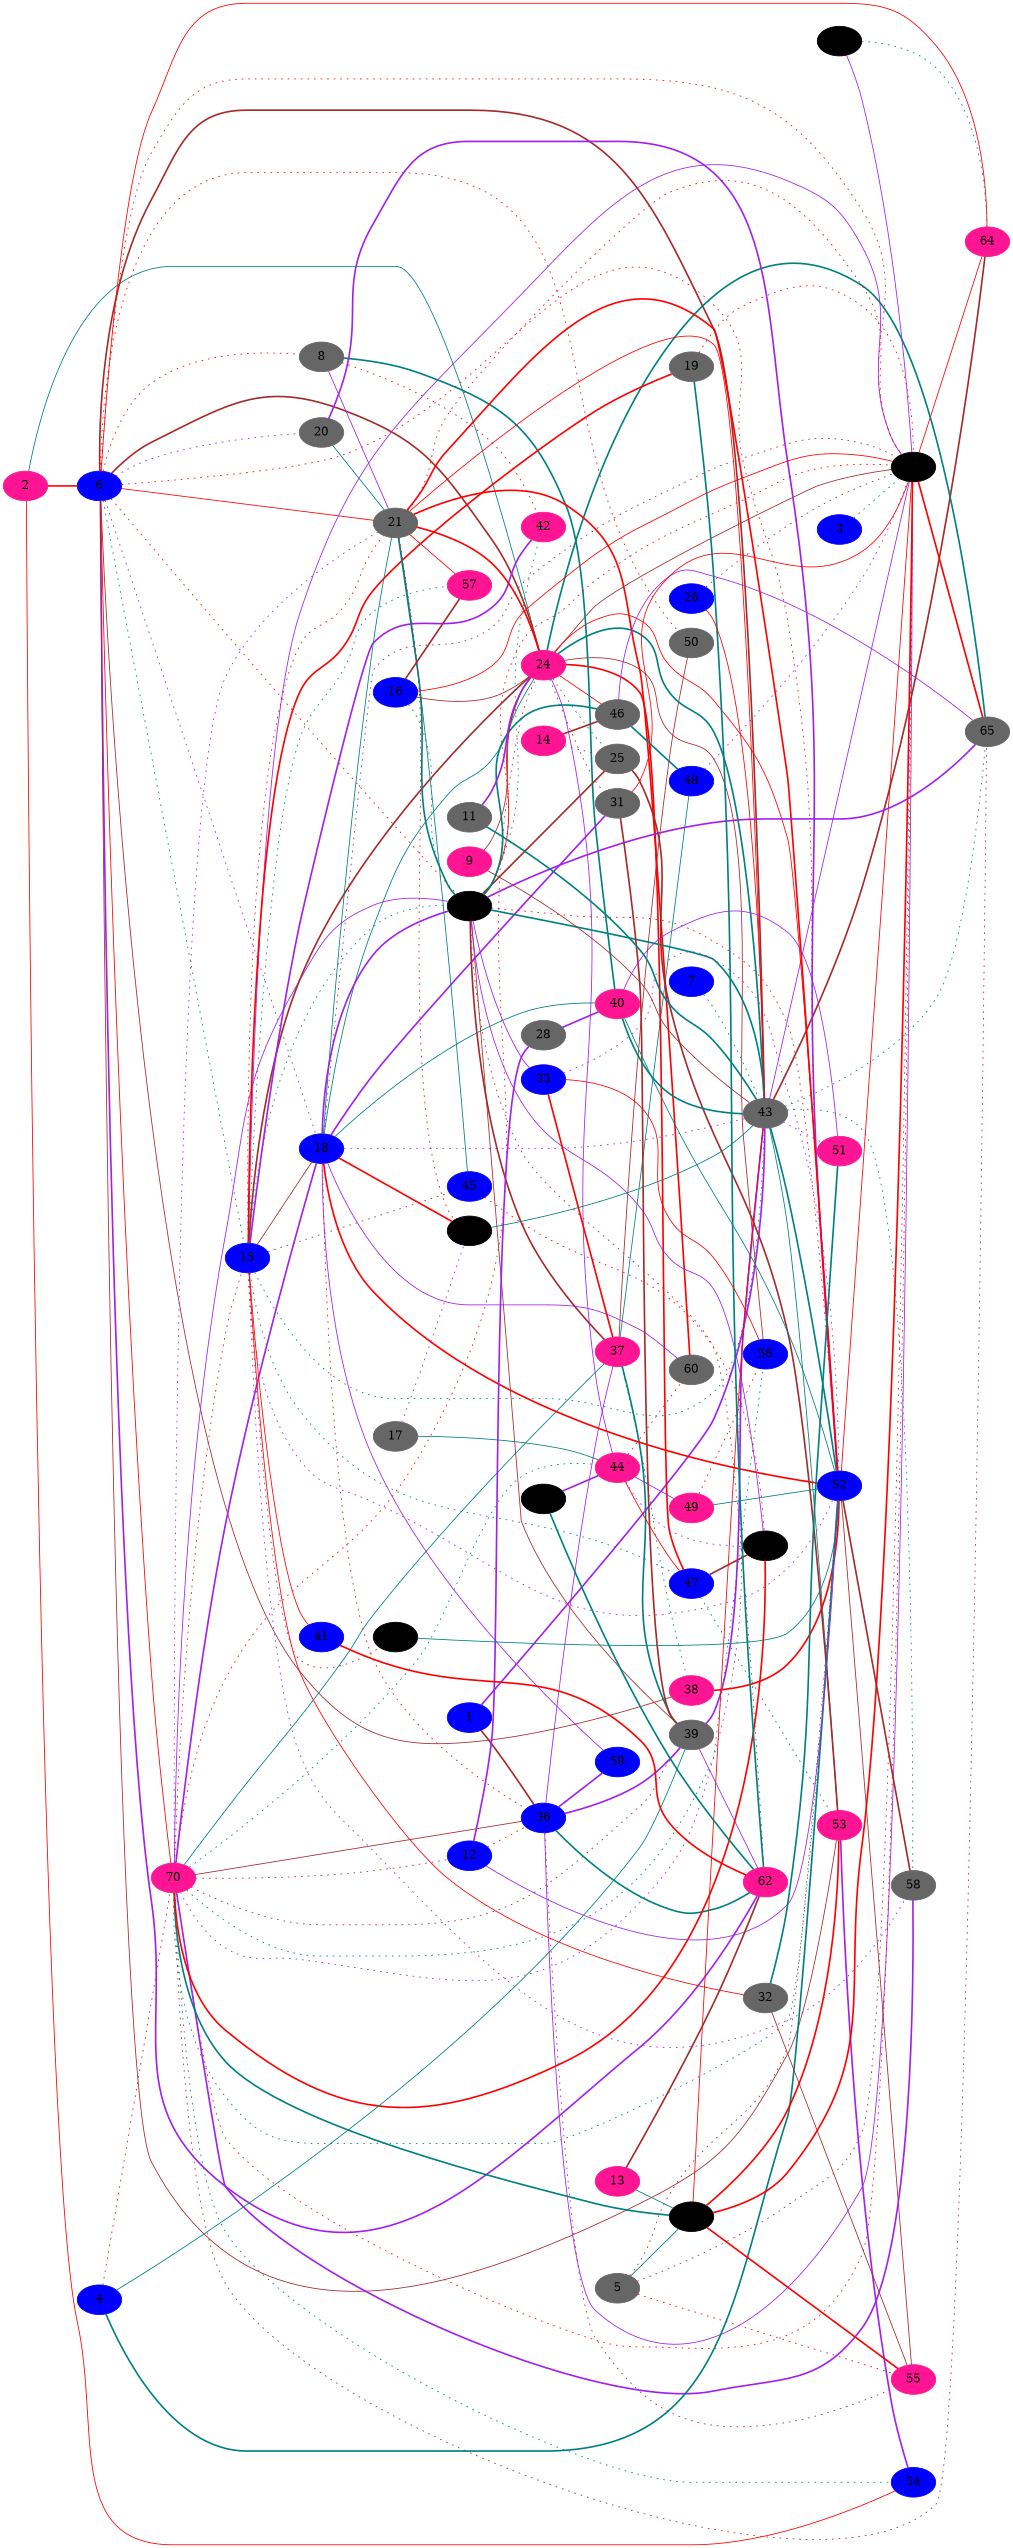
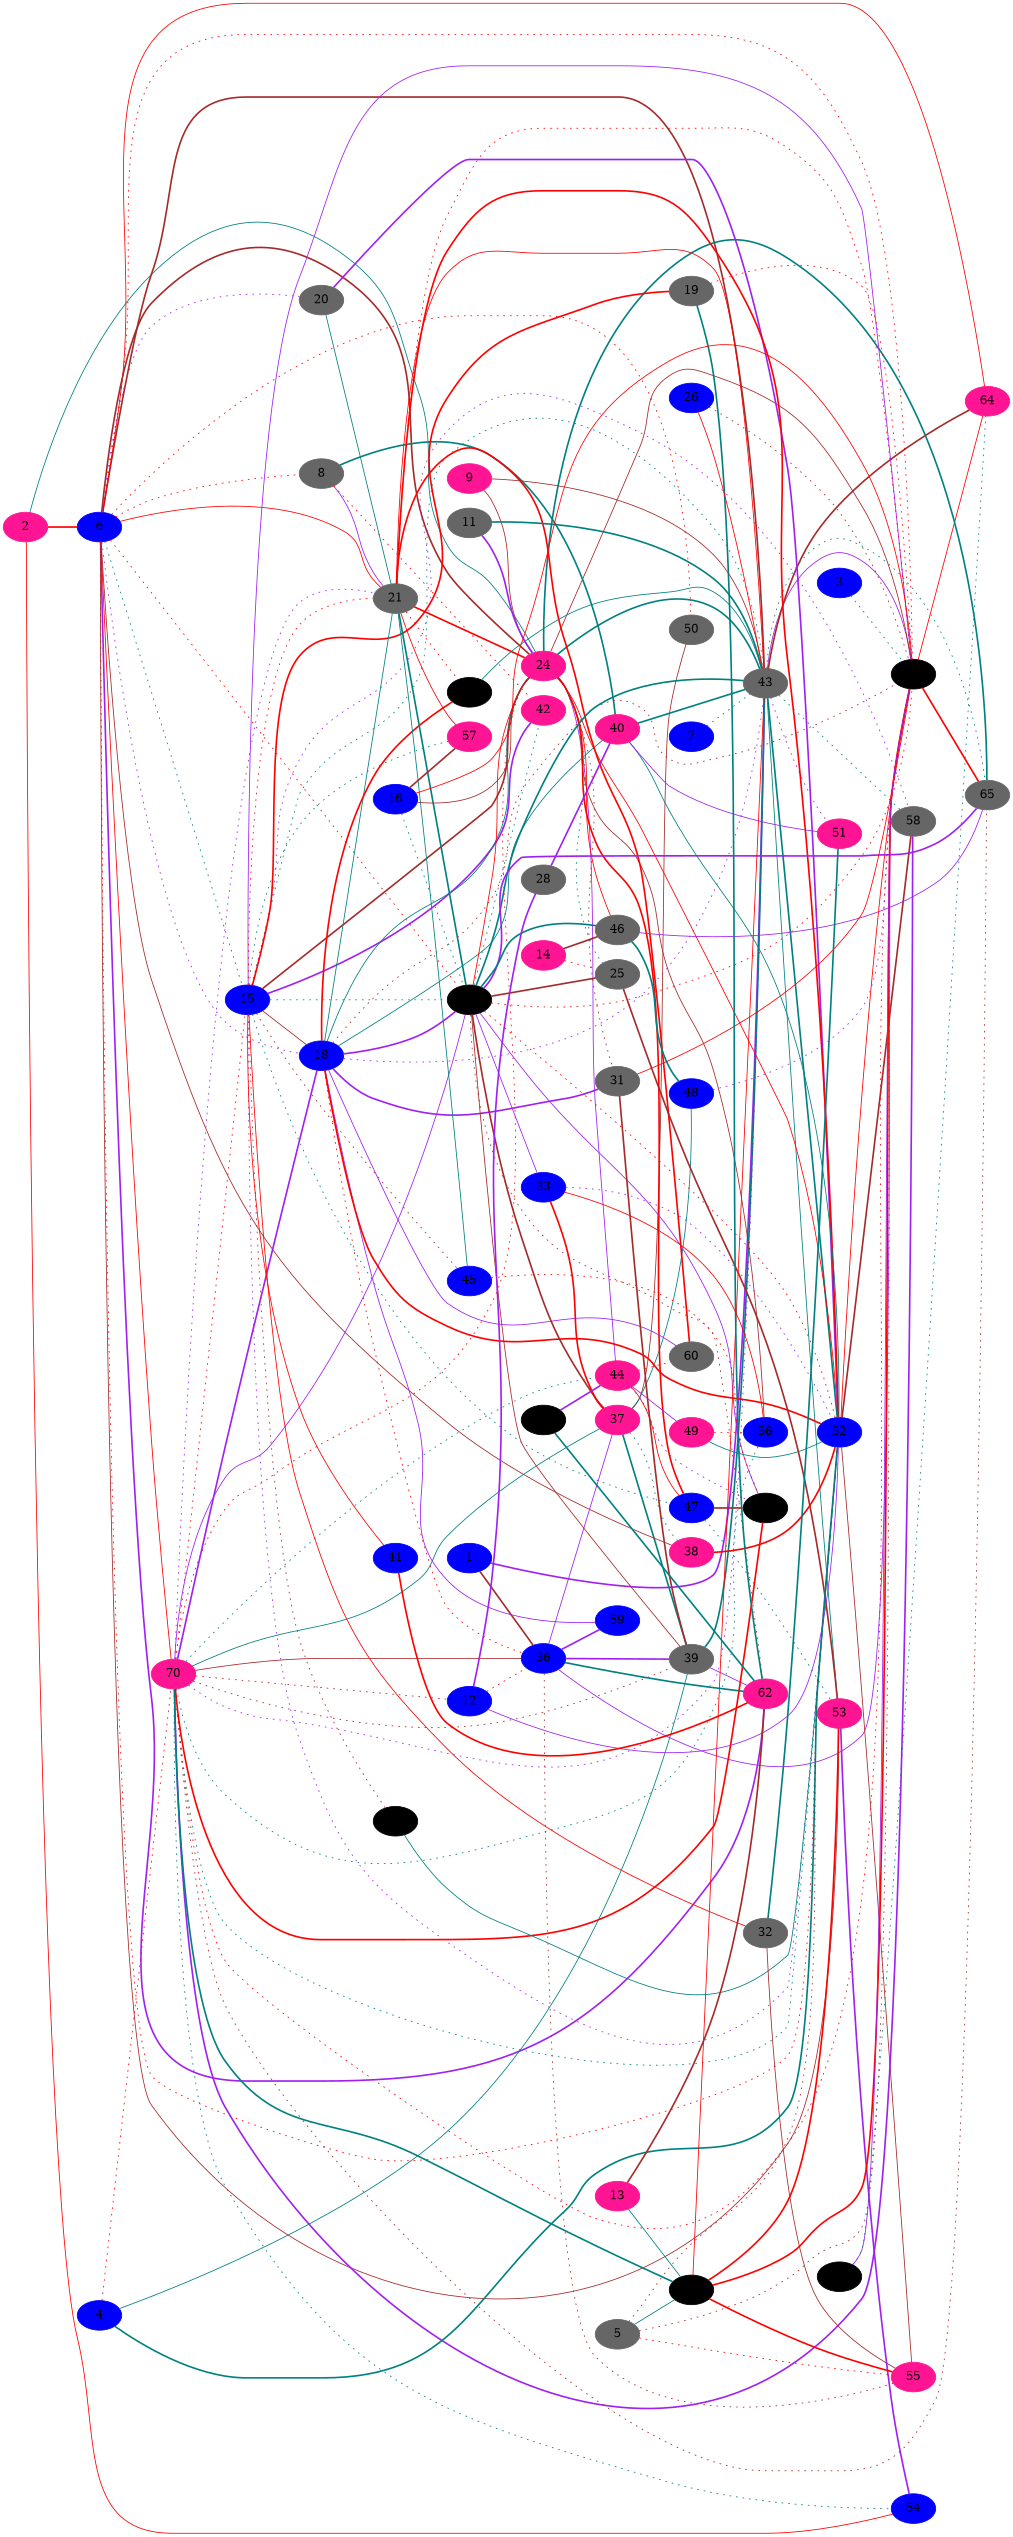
edge "43" -- "39": color purple -> teal
node "17": removed
